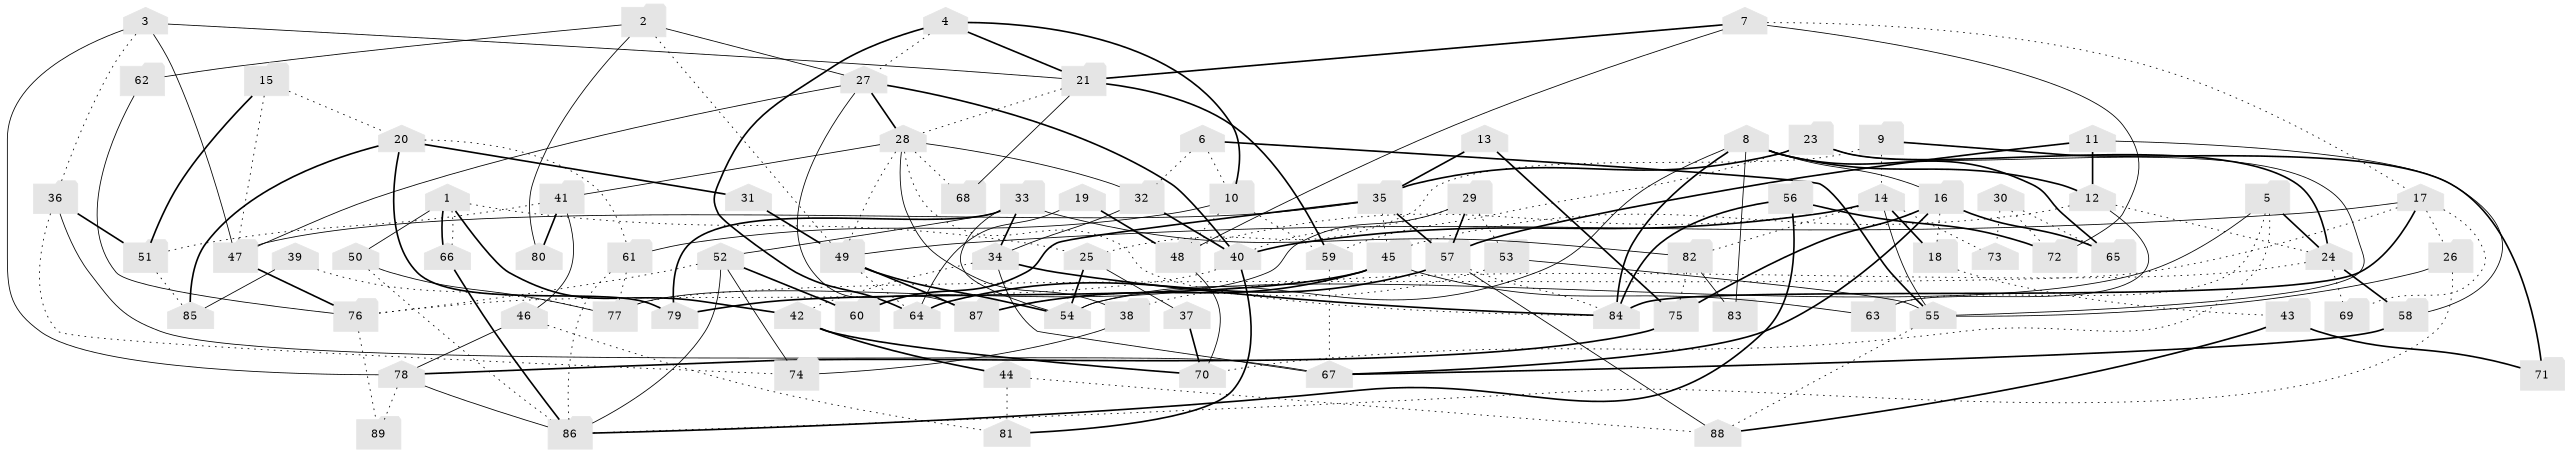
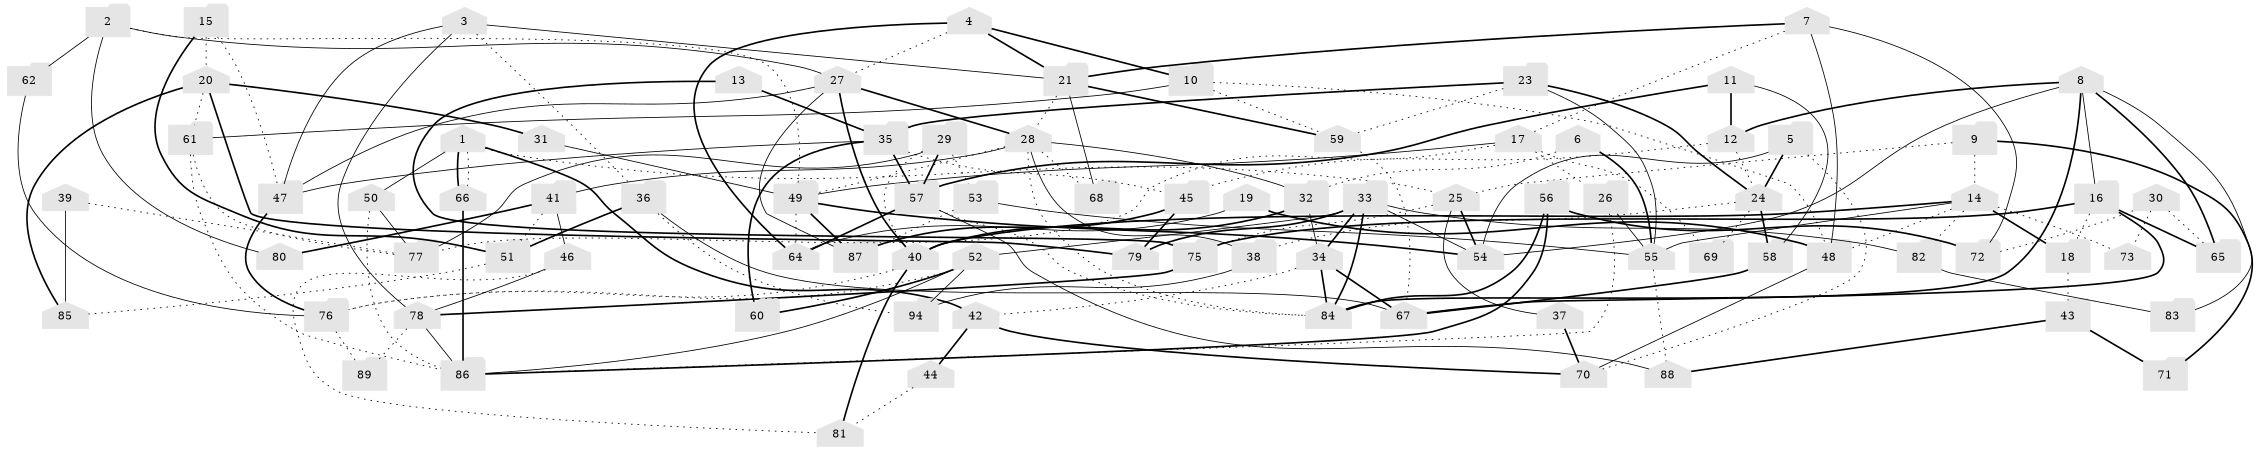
edge "6" -- "10": removed
edge "31" -- "49": style bold -> solid
edge "82" -- "75": now "25" -- "75"
edge "17" -- "84": now "33" -- "84"
node "63": removed
edge "34" -- "67": style solid -> bold
node "74": label "74" -> "94"
edge "44" -- "88": removed
